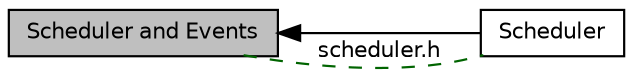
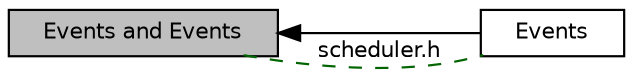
node "Scheduler and Events": label "Scheduler and Events" -> "Events and Events"
node "Scheduler": label "Scheduler" -> "Events"
